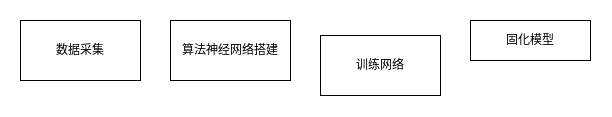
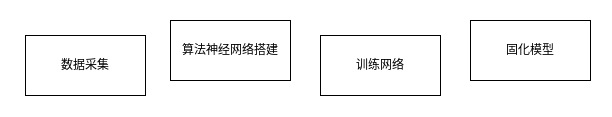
node "固化模型": size 120x40 -> 120x60
node "数据采集": moved (81, 51) -> (86, 66)
